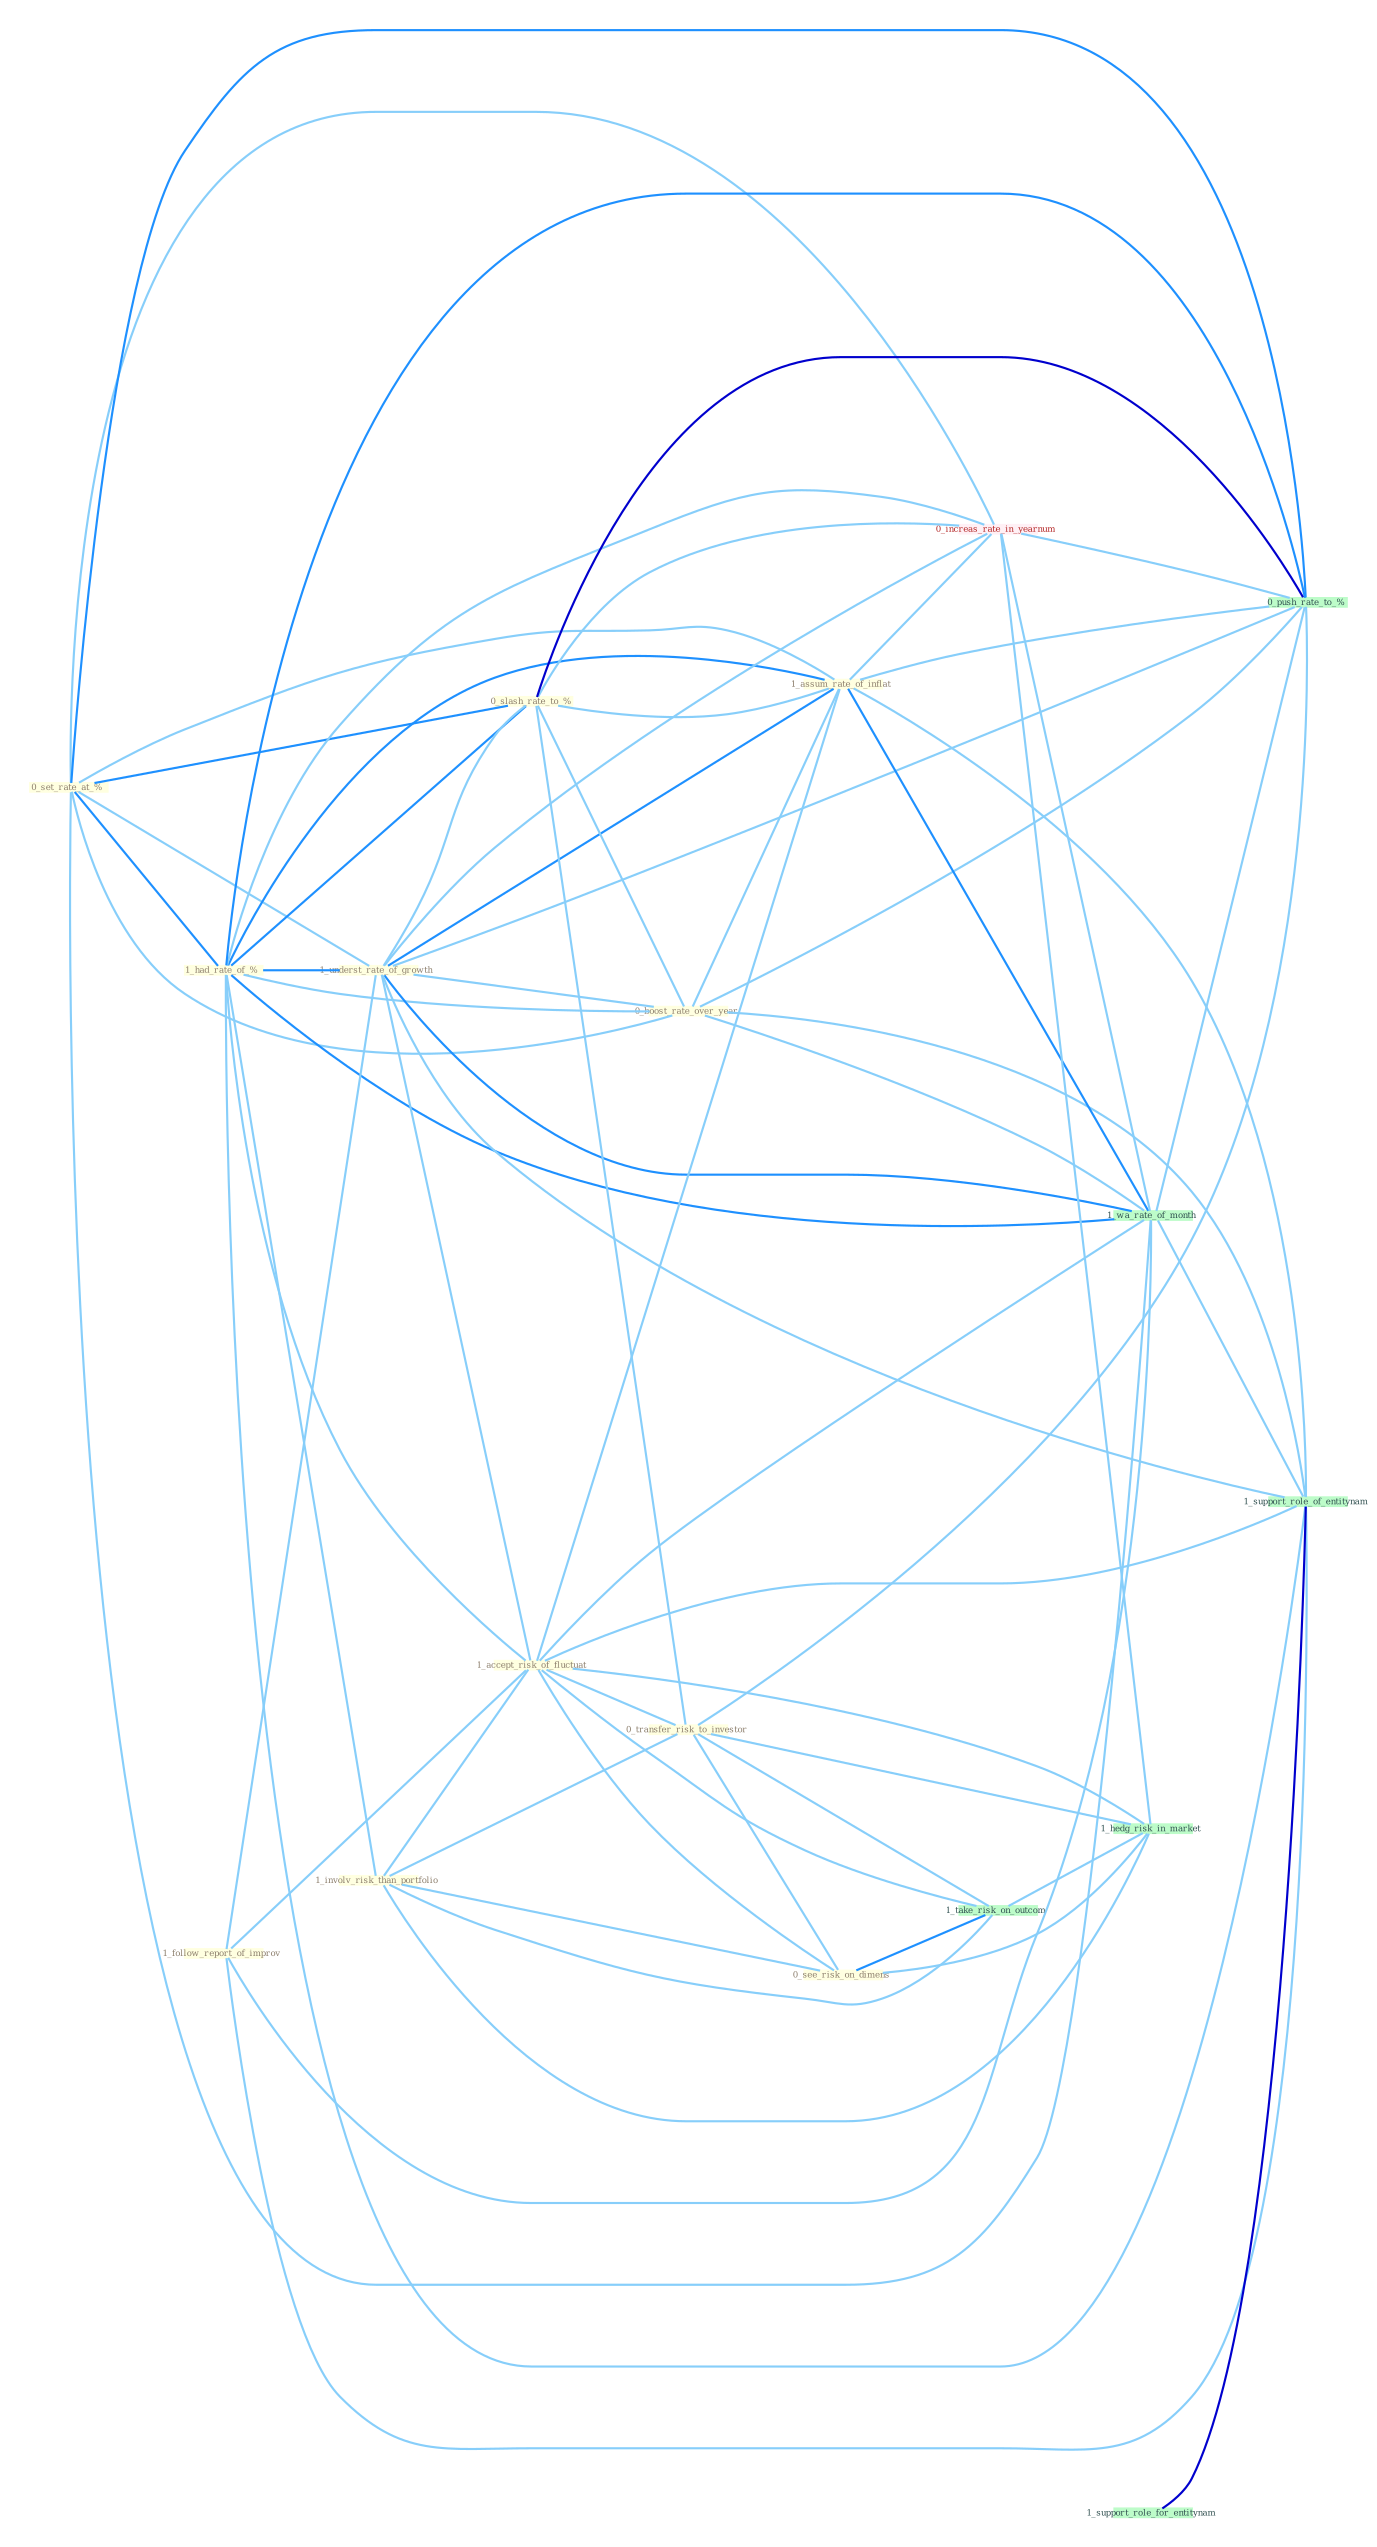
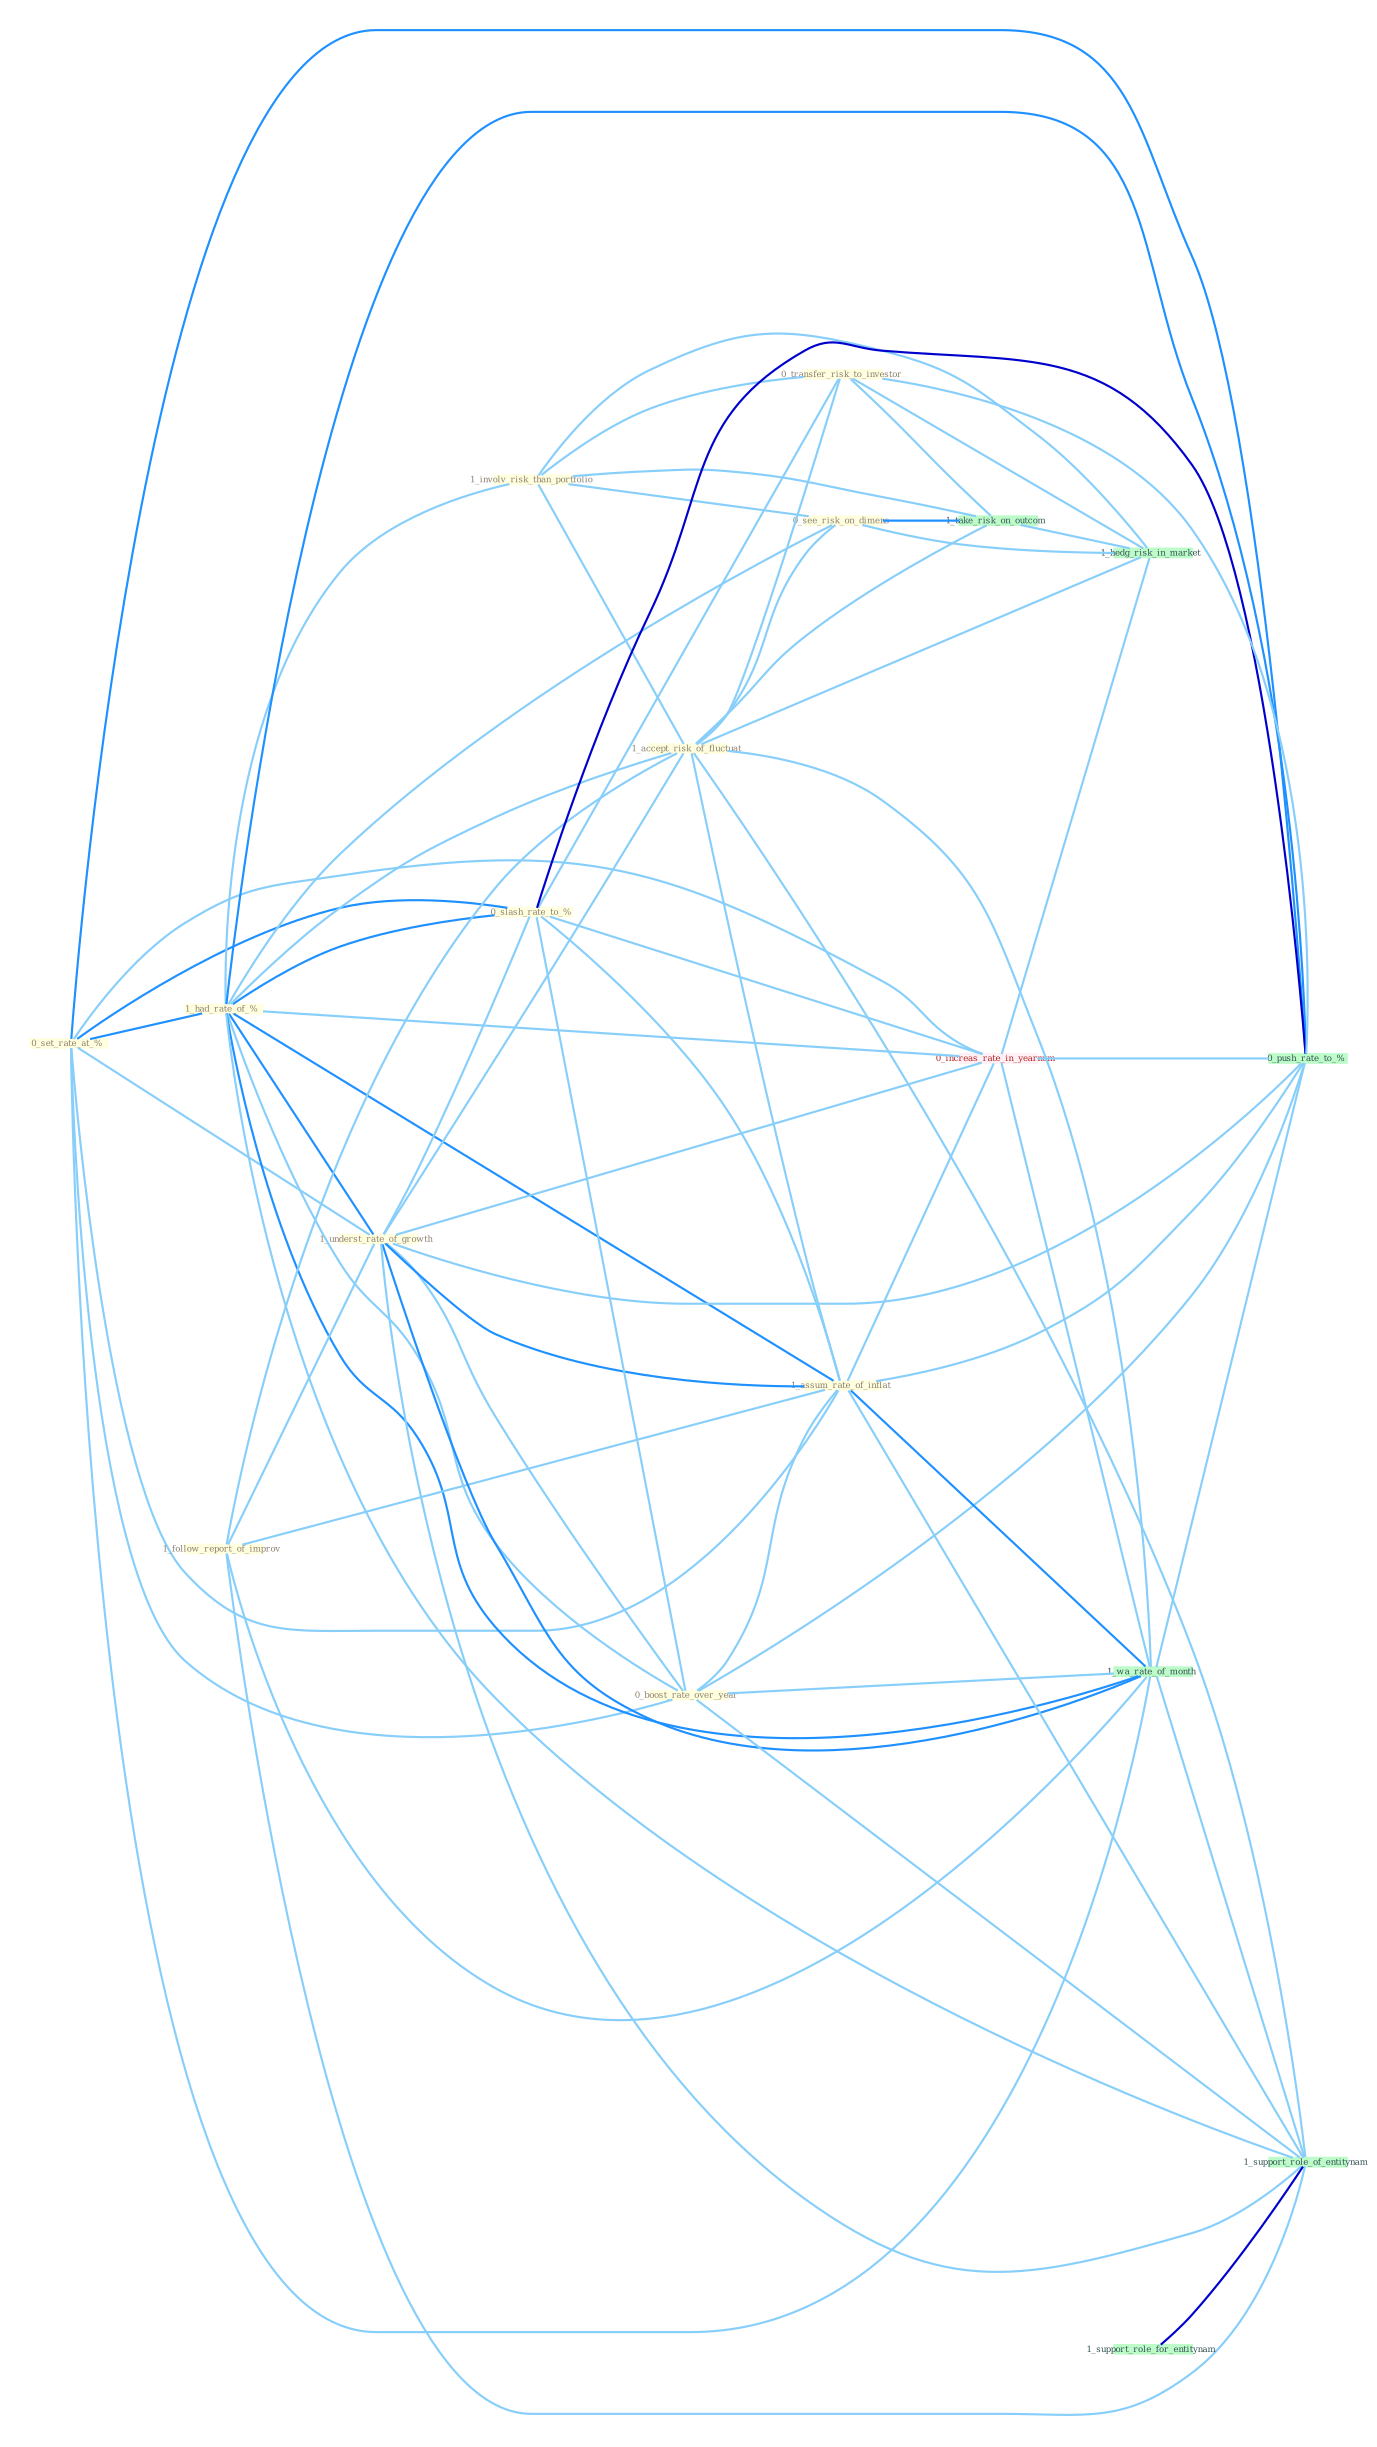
edge "1_assum_rate_of_inflat" -- "1_follow_report_of_improv": added
edge "0_transfer_risk_to_investor" -- "0_see_risk_on_dimens": now "1_had_rate_of_%" -- "0_see_risk_on_dimens"
